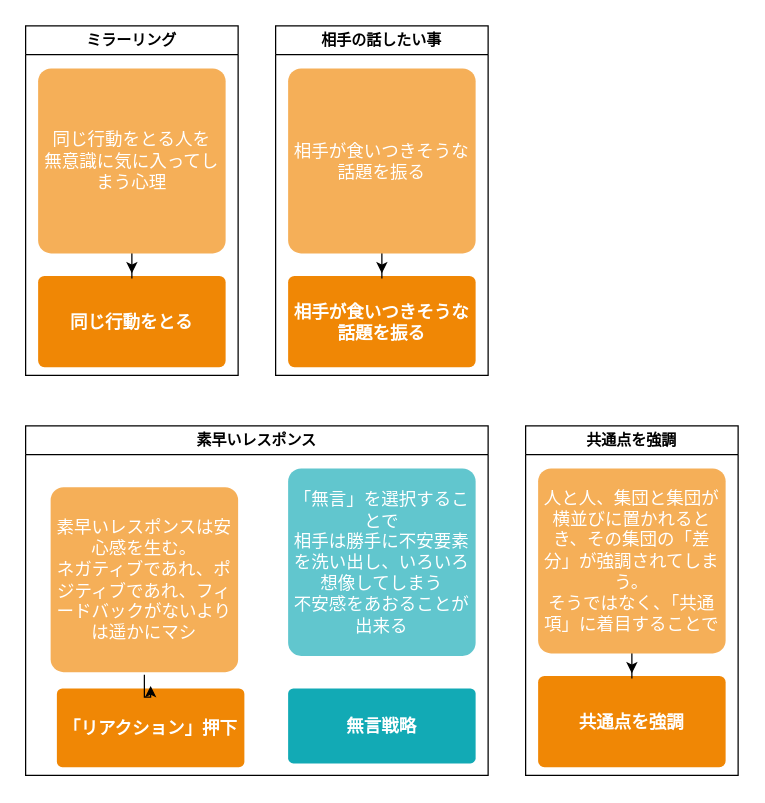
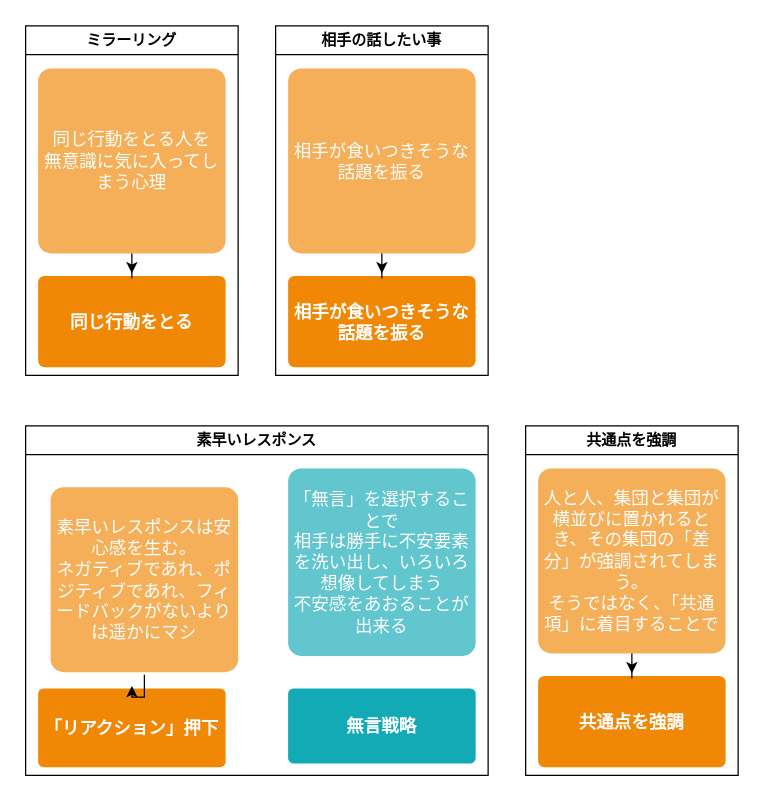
node "「リアクション」押下": moved (151, 728) -> (132, 728)
